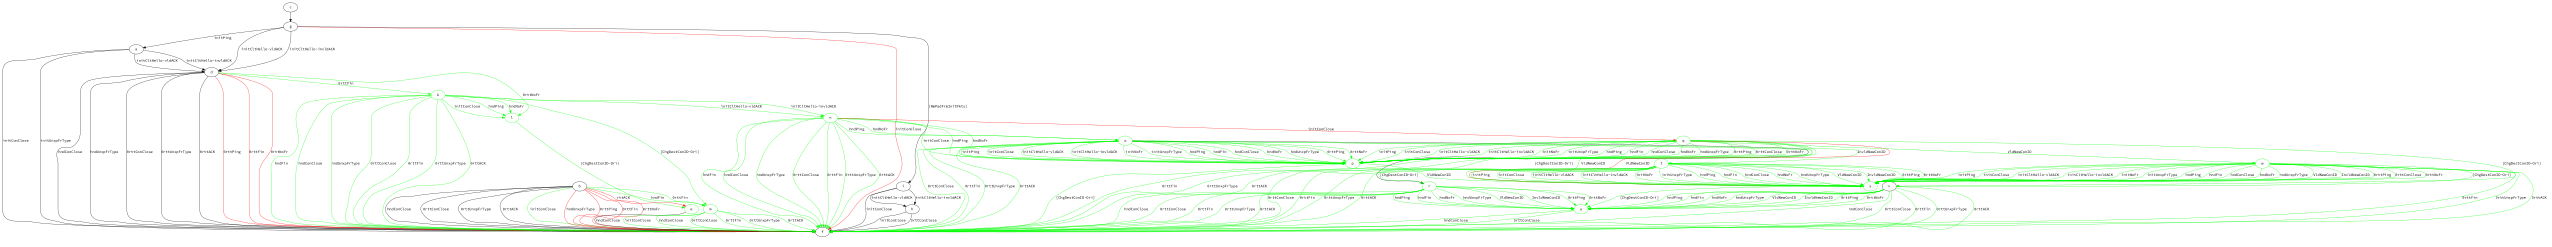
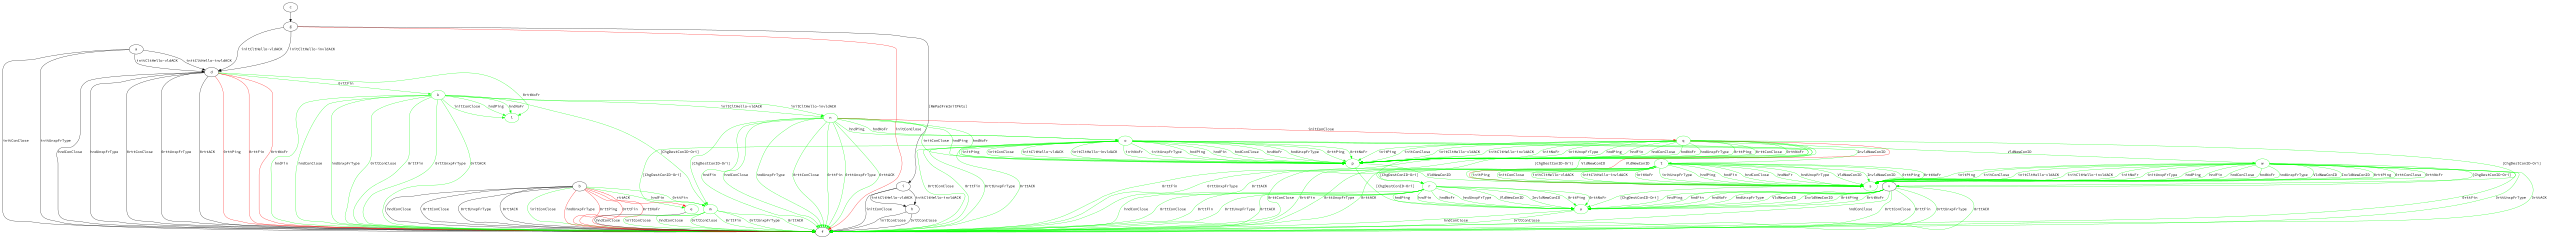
edge "g" -> "a": removed, label "initPing"
edge "n" -> "m": added, label "[ChgDestConID-Ori]"
edge "o" -> "r": color black -> green
edge "l" -> "e": now "o" -> "e"
edge "p" -> "f": now "p" -> "u"
